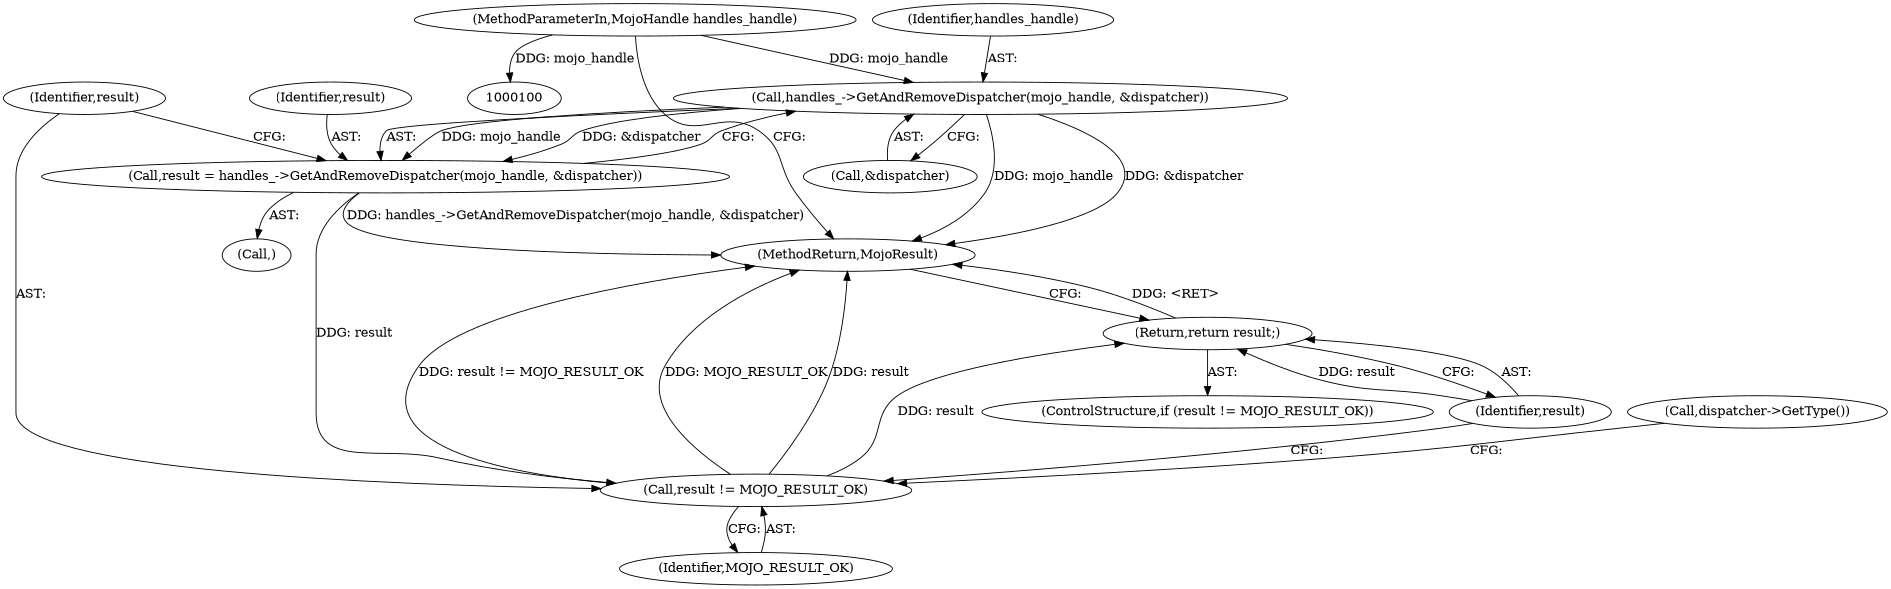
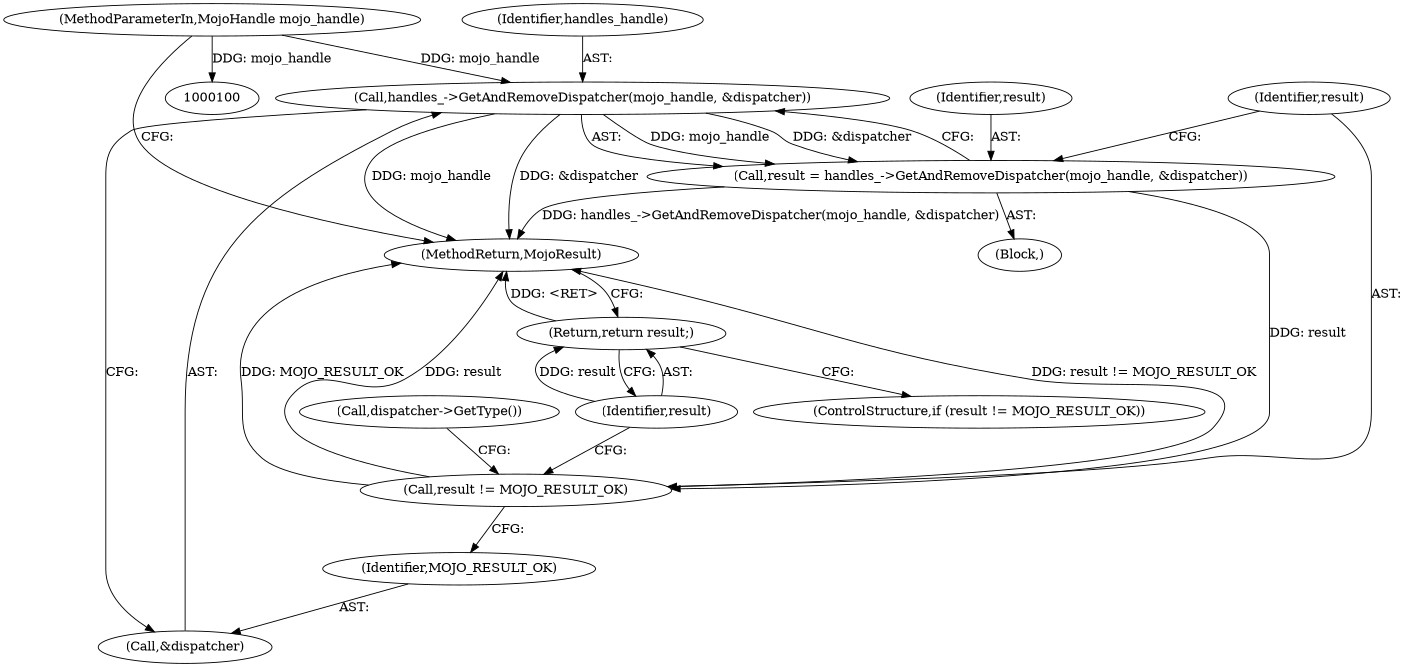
node "(MethodParameterIn,MojoHandle handles_handle)": label "(MethodParameterIn,MojoHandle handles_handle)" -> "(MethodParameterIn,MojoHandle mojo_handle)"
node "(Call,)": label "(Call,)" -> "(Block,)"
edge "(Return,return result;)" -> "(ControlStructure,if (result != MOJO_RESULT_OK))": label "AST: " -> "CFG: "
edge "(Call,result != MOJO_RESULT_OK)" -> "(Return,return result;)": removed, label "DDG: result"
edge "(Identifier,MOJO_RESULT_OK)" -> "(Call,result != MOJO_RESULT_OK)": now "(Identifier,MOJO_RESULT_OK)" -> "(Call,&dispatcher)"
